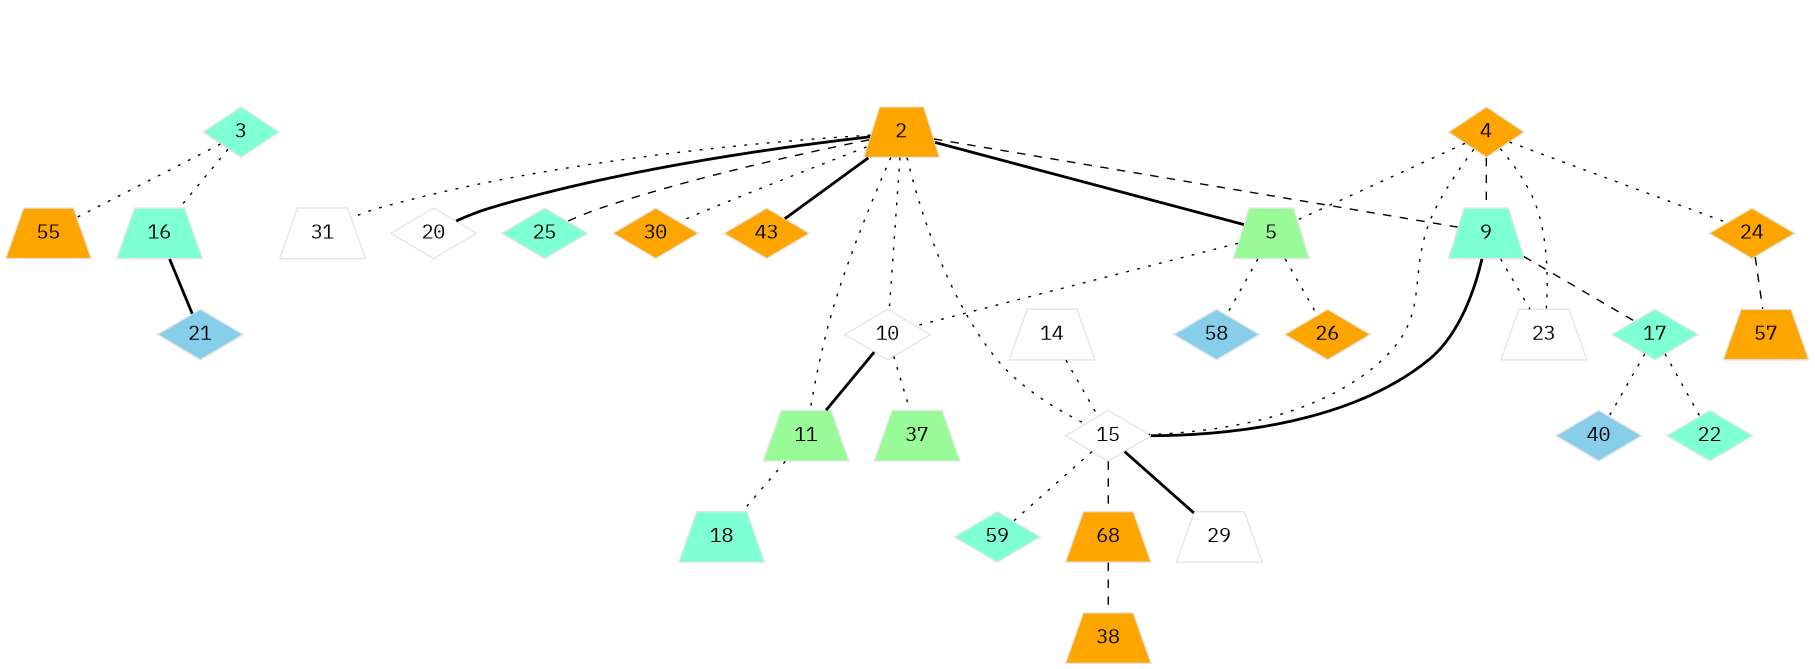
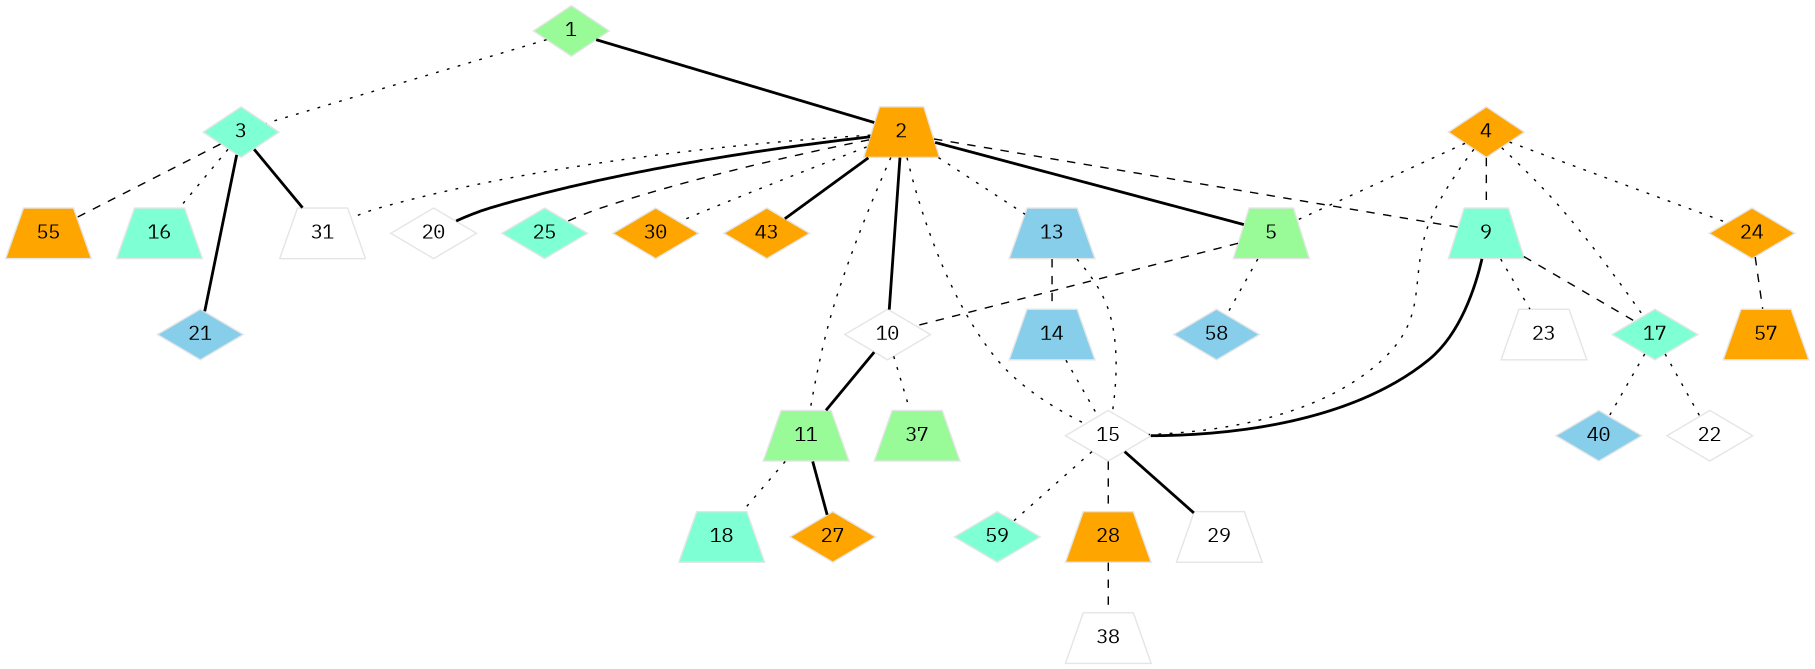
node "1": added
edge "3" -- "31": added
edge "3" -- "55": style dotted -> dashed
edge "4" -- "23": now "4" -- "17"
node "13": added
edge "2" -- "10": style dotted -> bold
edge "5" -- "10": style dotted -> dashed
edge "16" -- "21": now "3" -- "21"
node "14": fillcolor white -> skyblue
node "26": removed
node "22": fillcolor aquamarine -> white
node "27": added
node "68": label "68" -> "28"
node "38": fillcolor orange -> white
